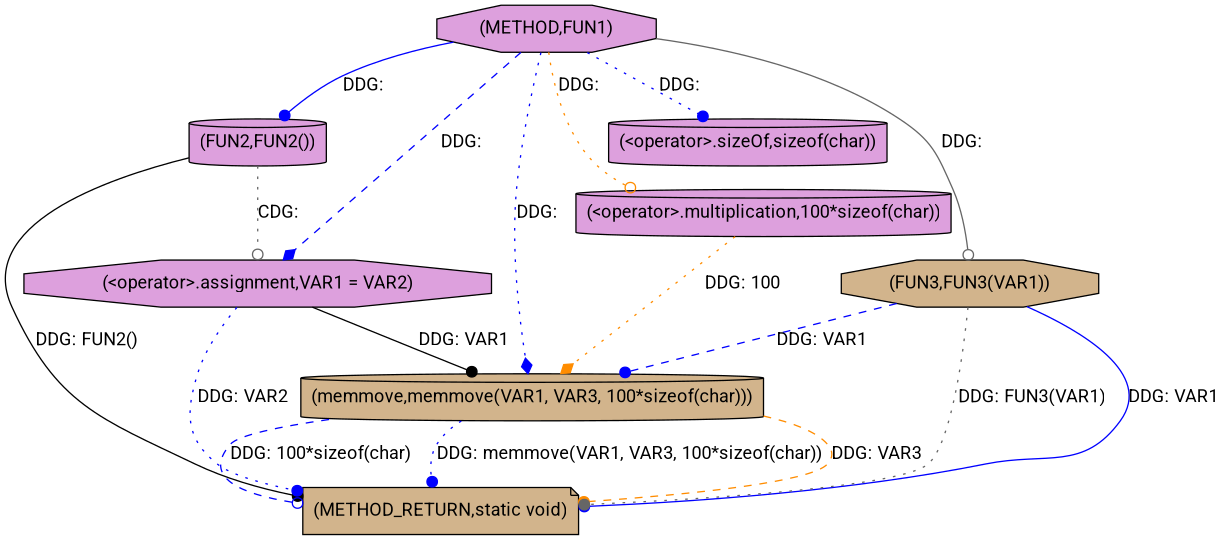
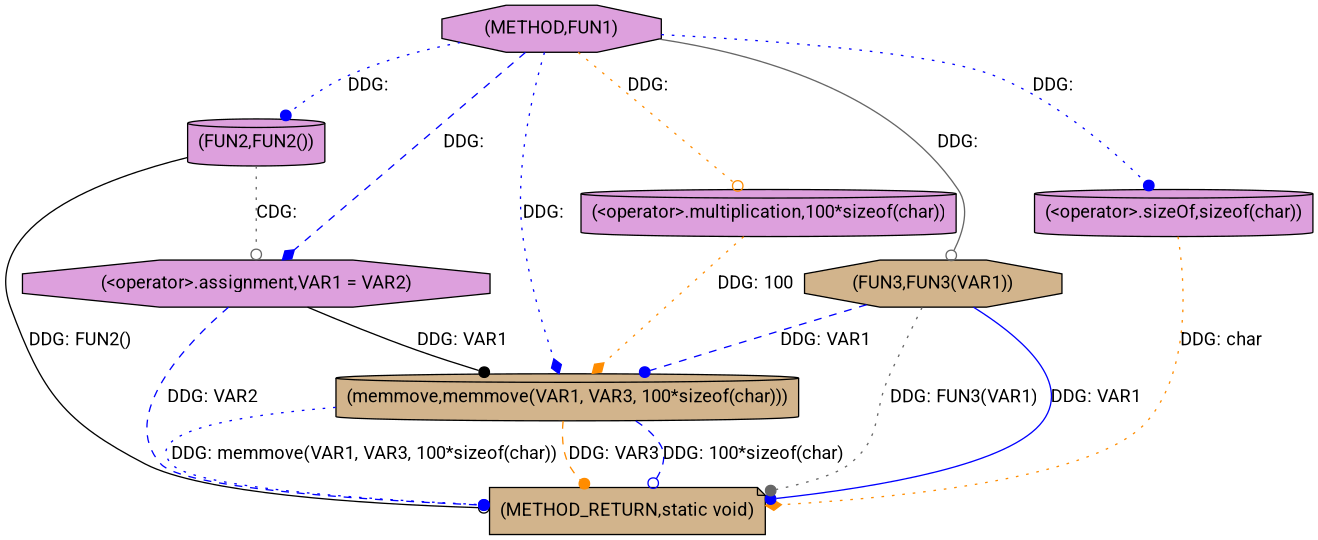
edge "(METHOD,FUN1)" -> "(FUN2,FUN2())": style solid -> dotted
edge "(FUN2,FUN2())" -> "(METHOD_RETURN,static void)": arrowhead dot -> odot
edge "(<operator>.assignment,VAR1 = VAR2)" -> "(METHOD_RETURN,static void)": style dotted -> dashed
edge "(<operator>.sizeOf,sizeof(char))" -> "(METHOD_RETURN,static void)": added, label "DDG: char"
